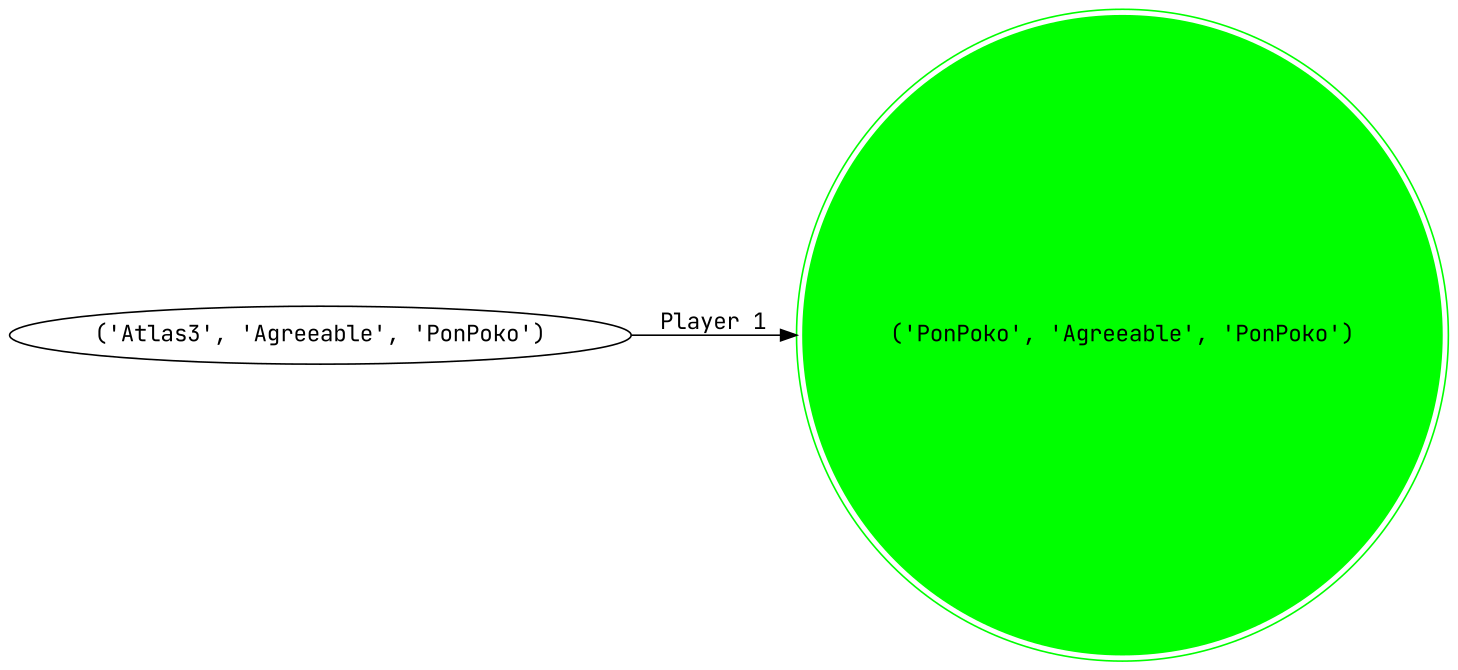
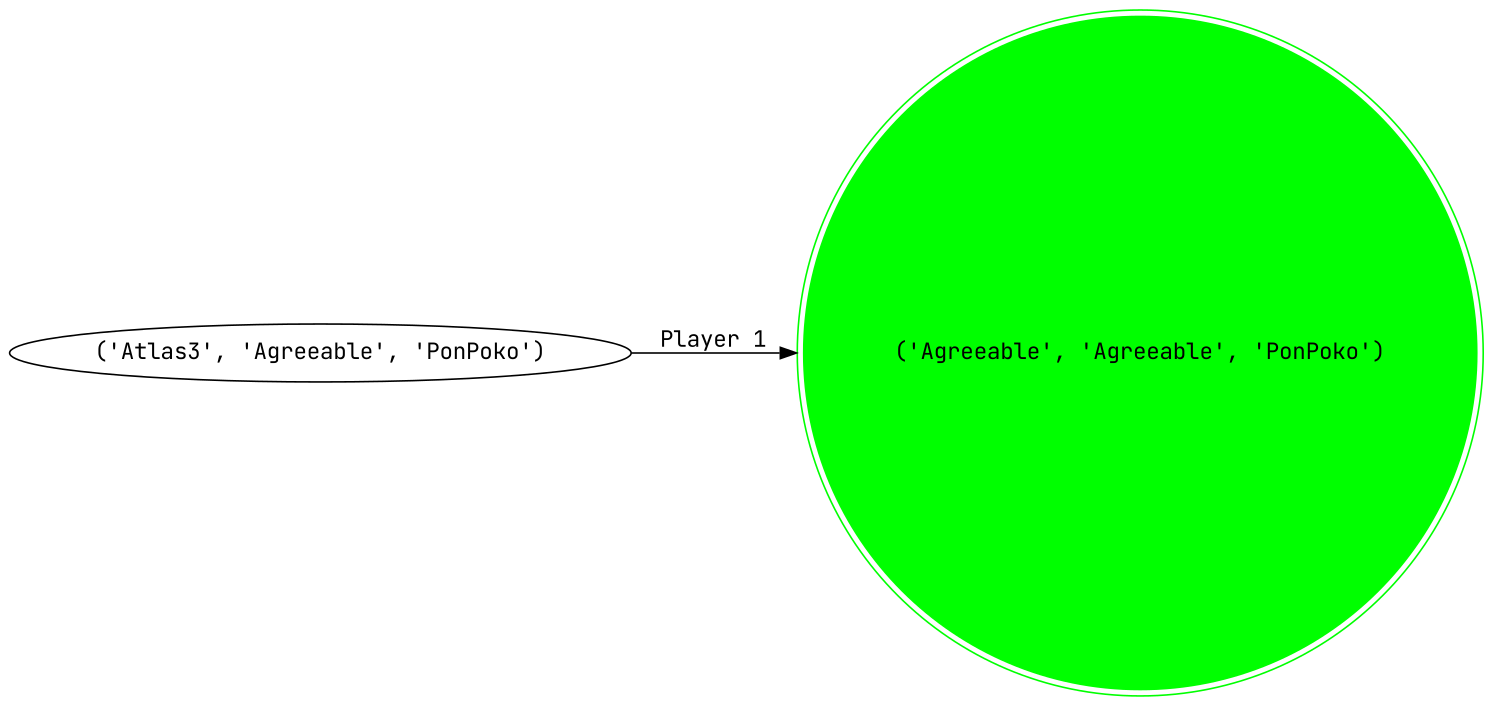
node "('PonPoko', 'Agreeable', 'PonPoko')": label "('PonPoko', 'Agreeable', 'PonPoko')" -> "('Agreeable', 'Agreeable', 'PonPoko')"
